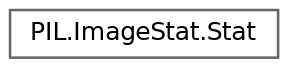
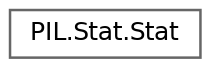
node "PIL.ImageStat.Stat": label "PIL.ImageStat.Stat" -> "PIL.Stat.Stat"
